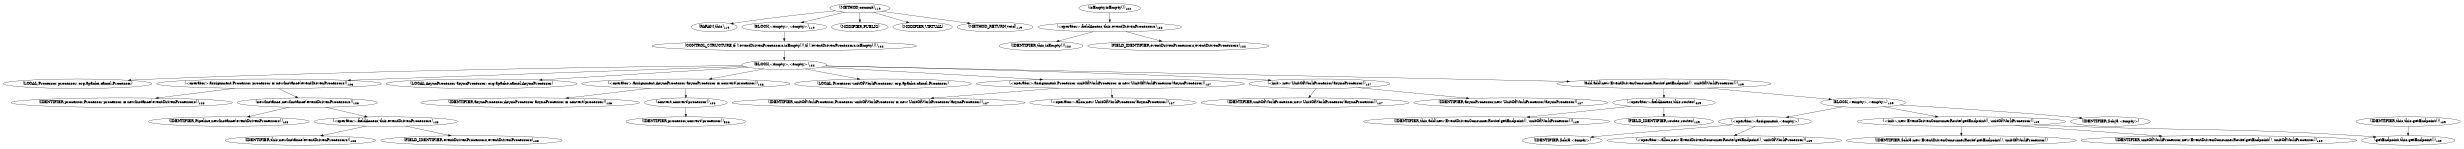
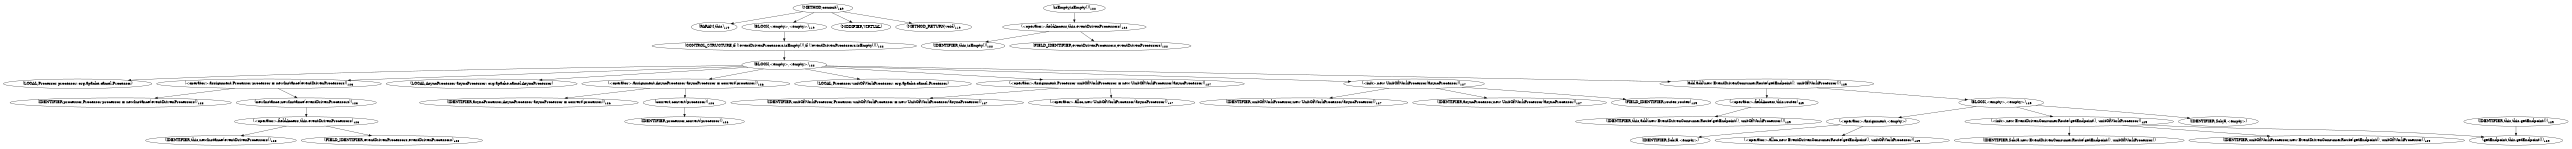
node "(METHOD,commit)": text "119" -> "169"
node "(MODIFIER,PUBLIC)": removed
edge "(<operator>.fieldAccess,this.routes)" -> "(FIELD_IDENTIFIER,routes,routes)": now "(<init>,new UnitOfWorkProcessor(asyncProcessor))" -> "(FIELD_IDENTIFIER,routes,routes)"
node "(IDENTIFIER,processor,convert(processor))": text "526" -> "126"
node "(IDENTIFIER,Pipeline,newInstance(eventDrivenProcessors))": removed
